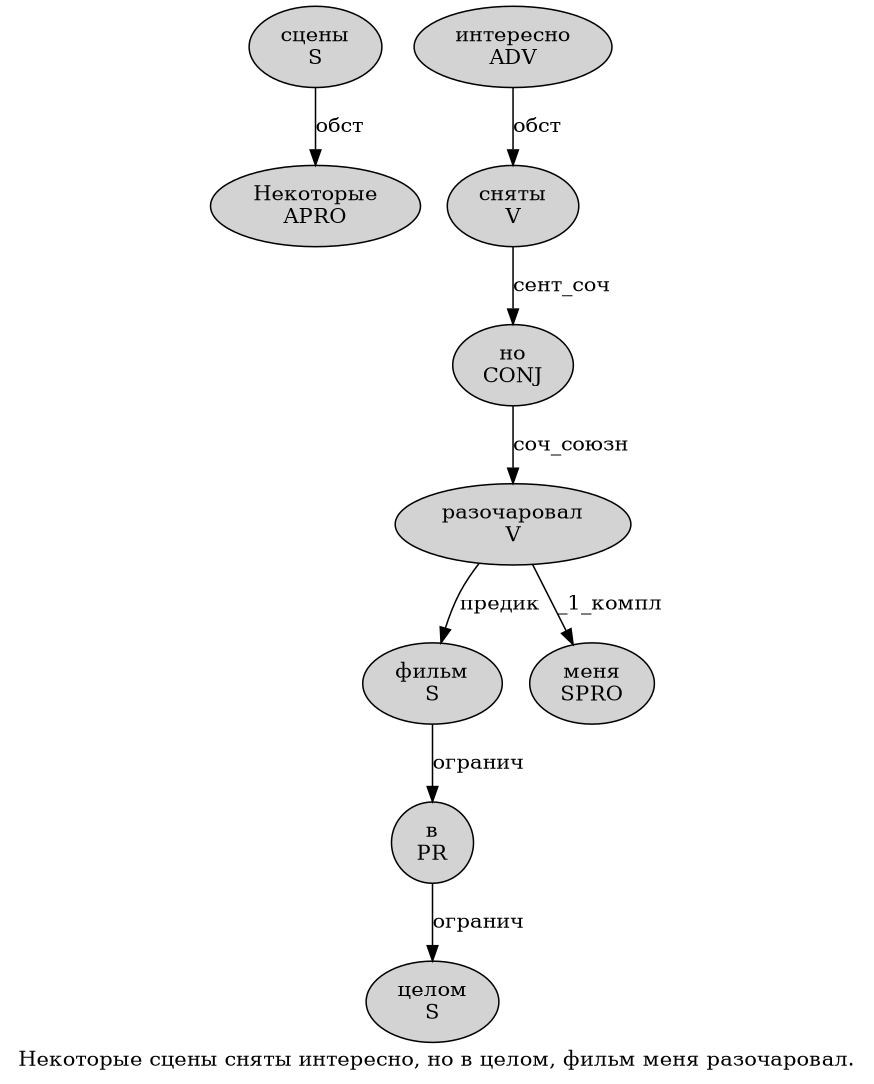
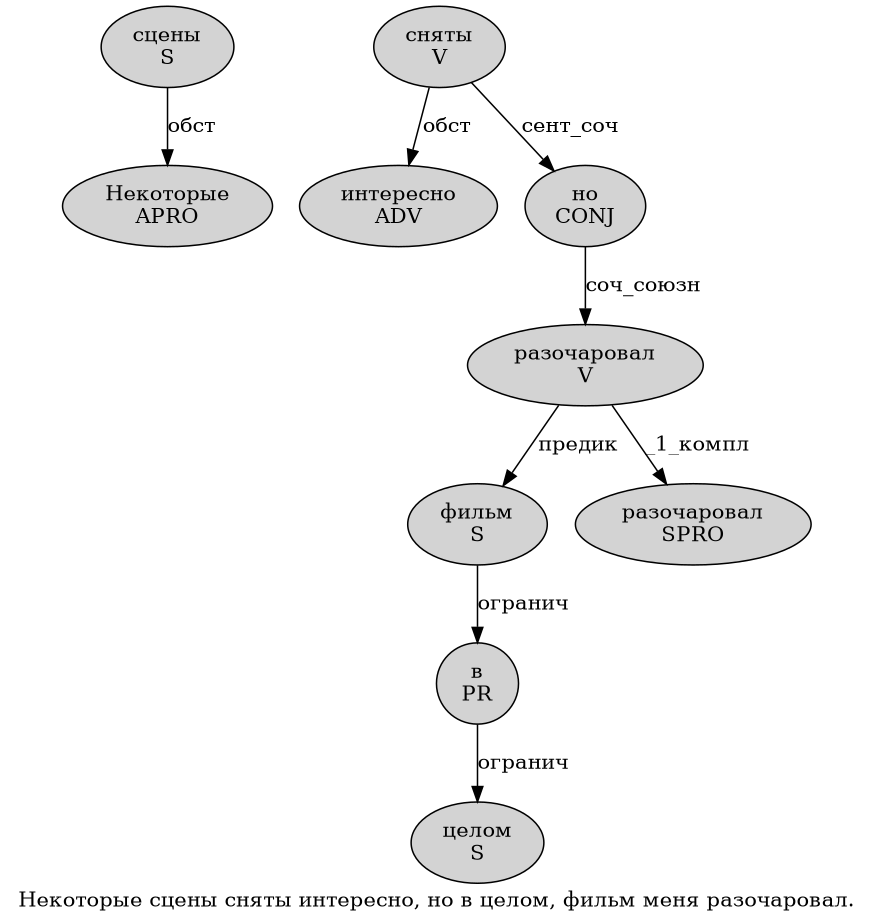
edge "интересно ADV" -> "сняты V": reversed
node "меня SPRO": label "меня SPRO" -> "разочаровал SPRO"
